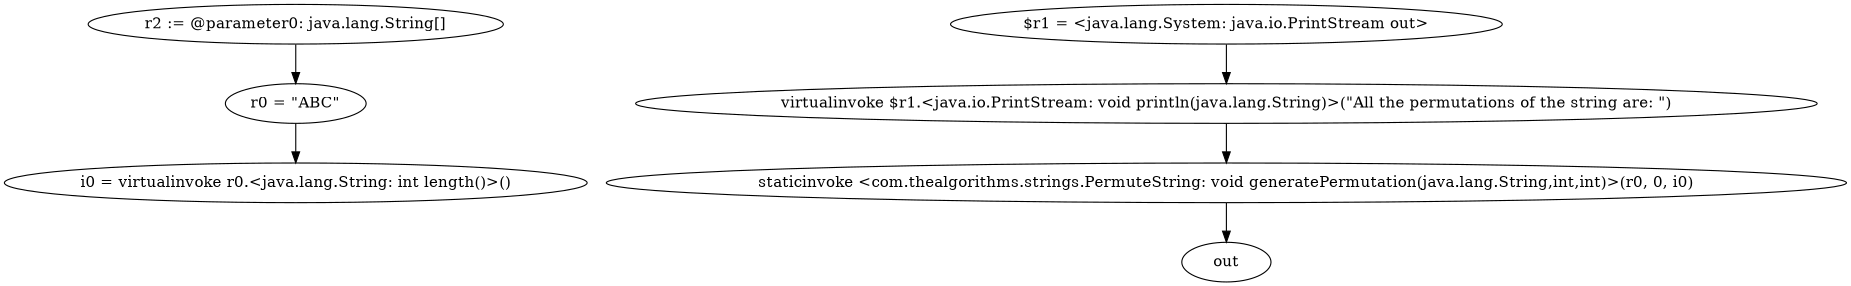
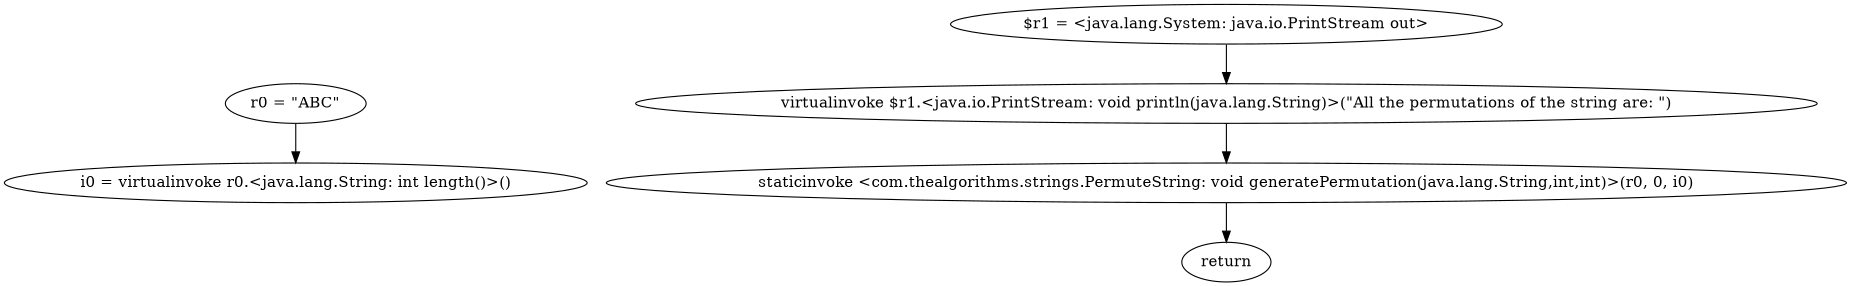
node "r2 := @parameter0: java.lang.String[]": removed
node "out": label "out" -> "return"
